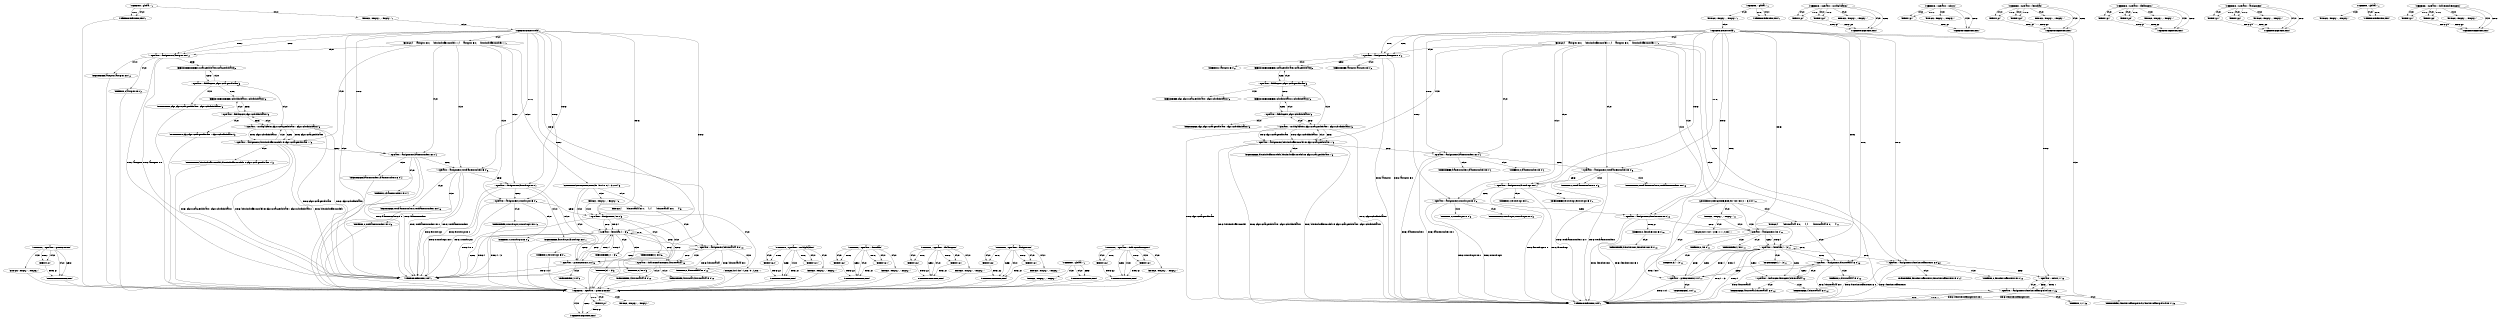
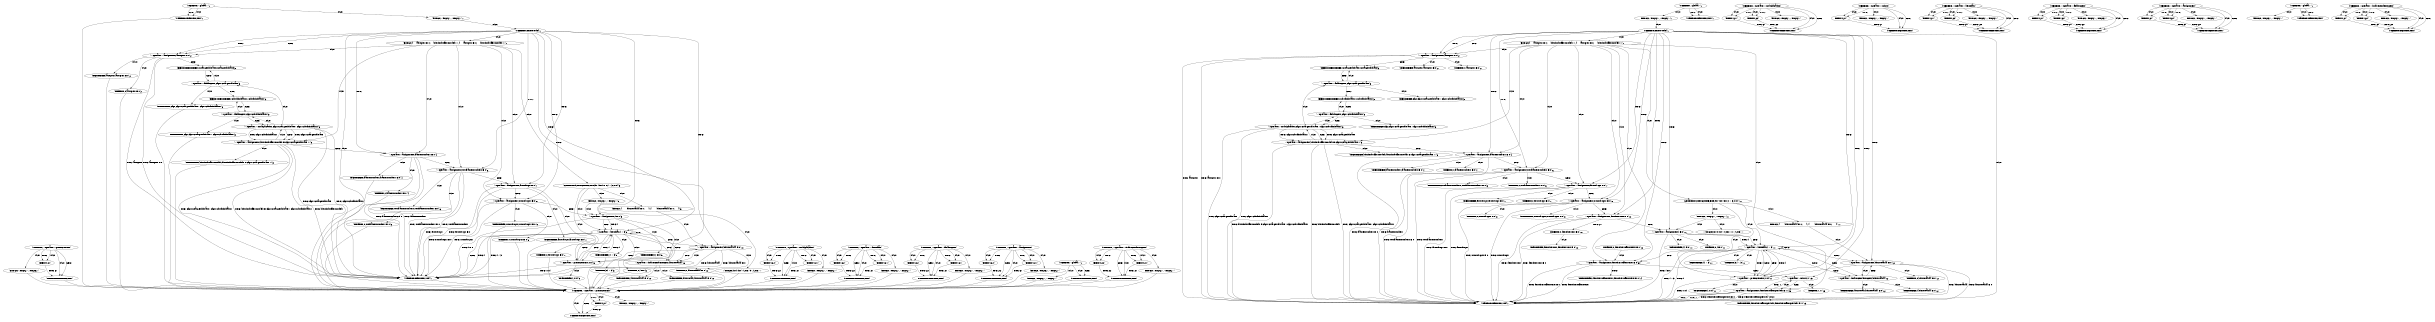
edge "(<operator>.assignment,denoiser_offon_test_ = 0)" -> "(IDENTIFIER,denoiser_offon_test_,denoiser_offon_test_ = 0)": label "AST: " -> "DDG: "
edge "(<operator>.assignment,denoiser_offon_test_ = 0)" -> "(LITERAL,0,denoiser_offon_test_ = 0)": reversed
edge "(<operator>.assignment,denoiser_offon_period_ = -1)" -> "(LITERAL,1,-1)": now "(<operator>.minus,-1)" -> "(LITERAL,1,-1)"
